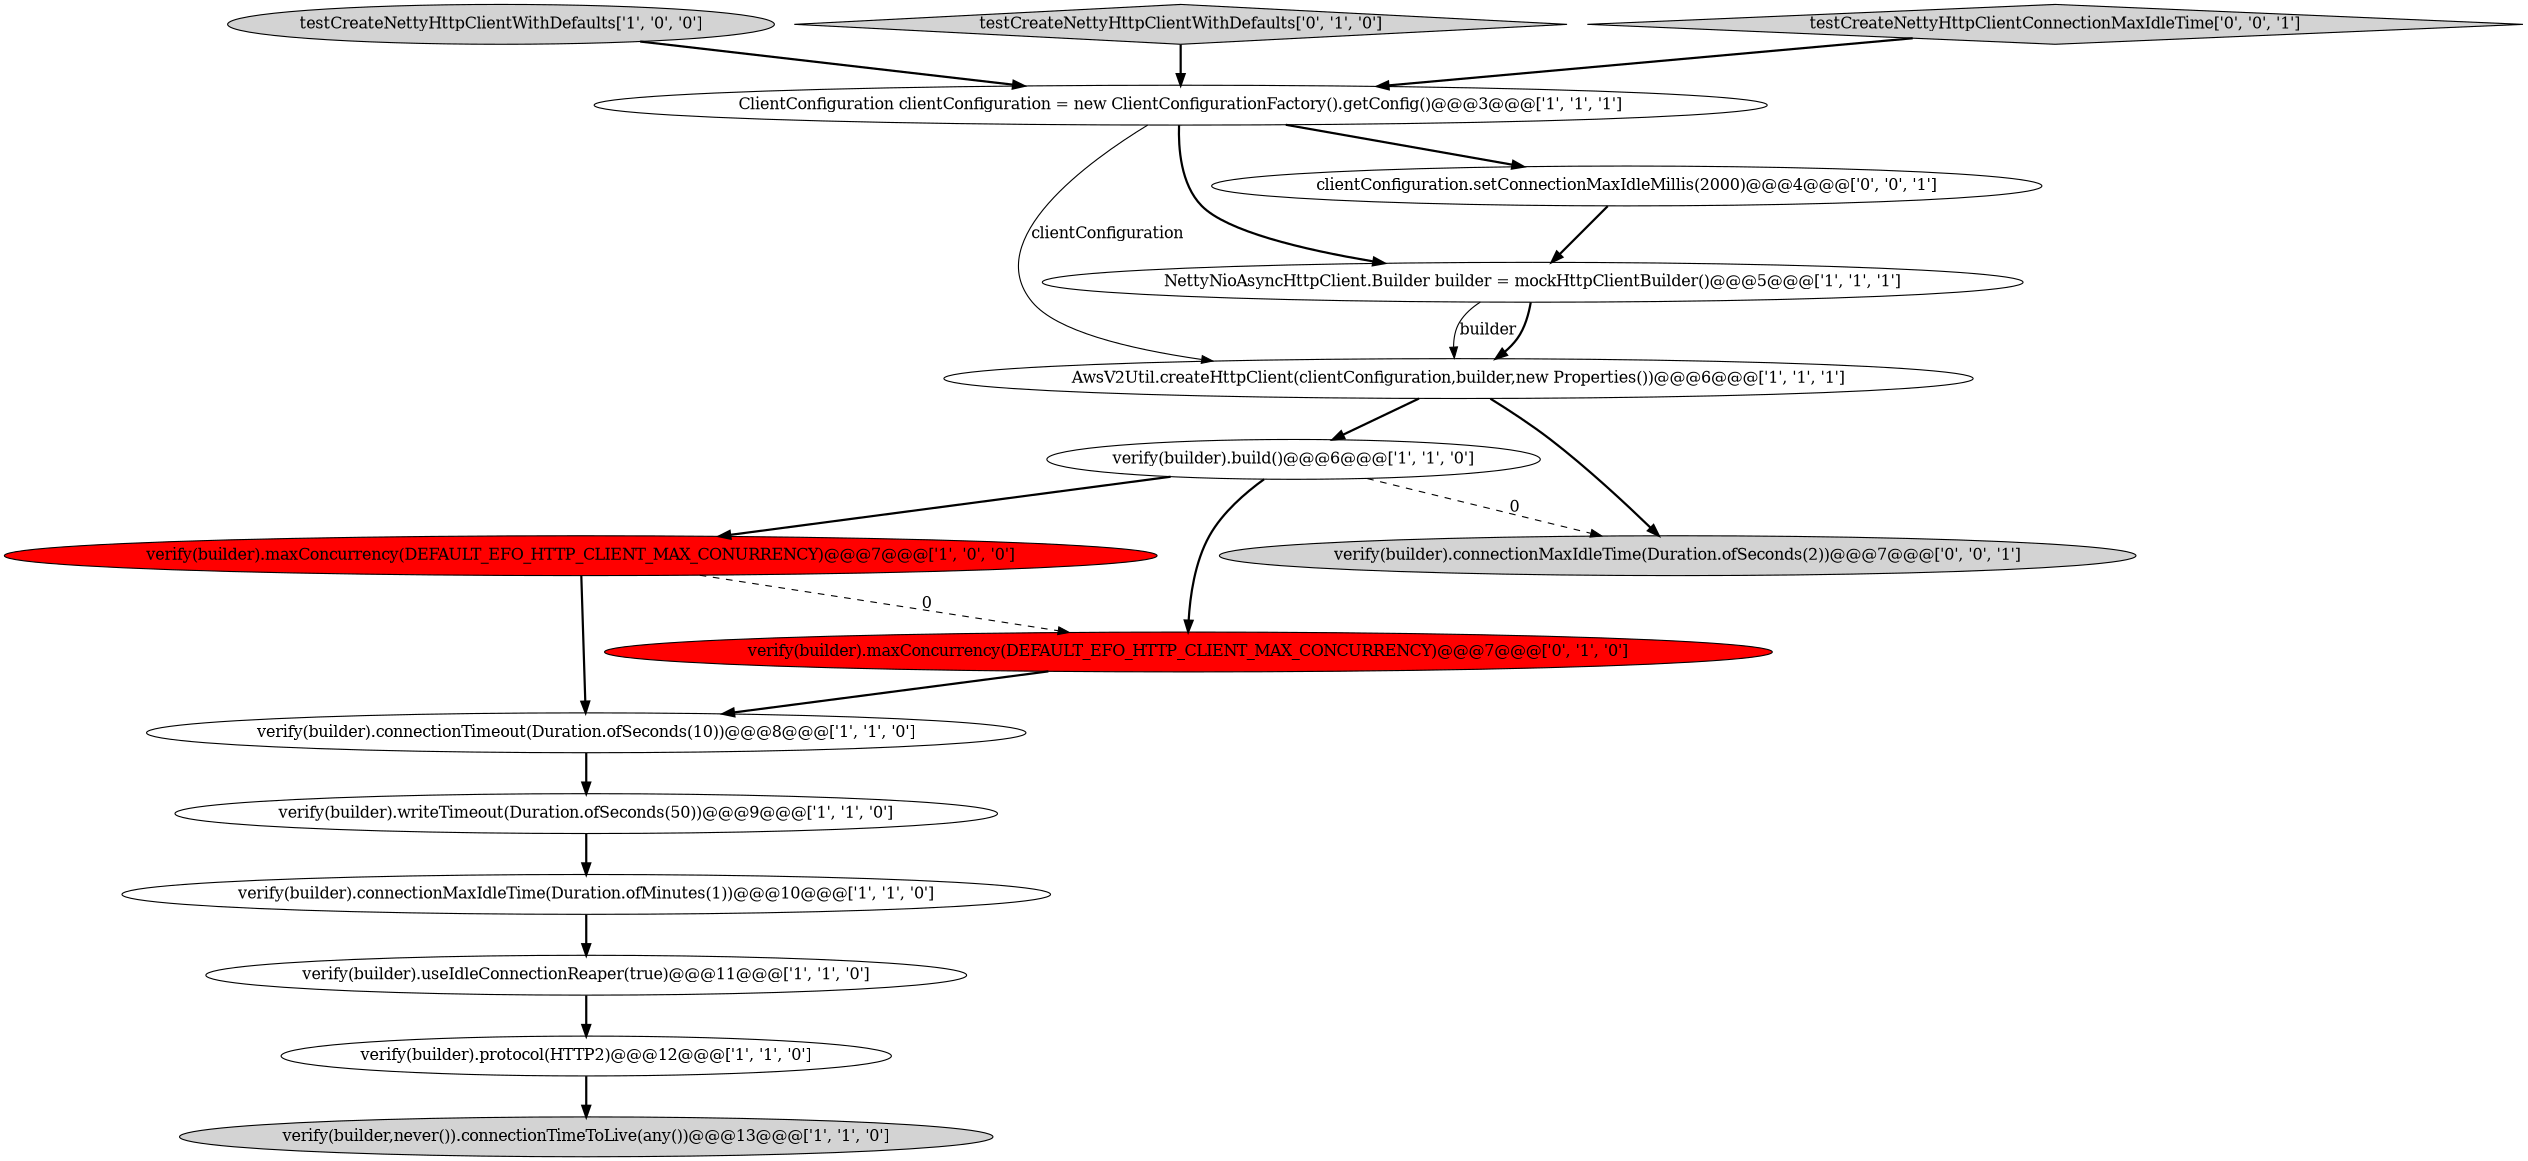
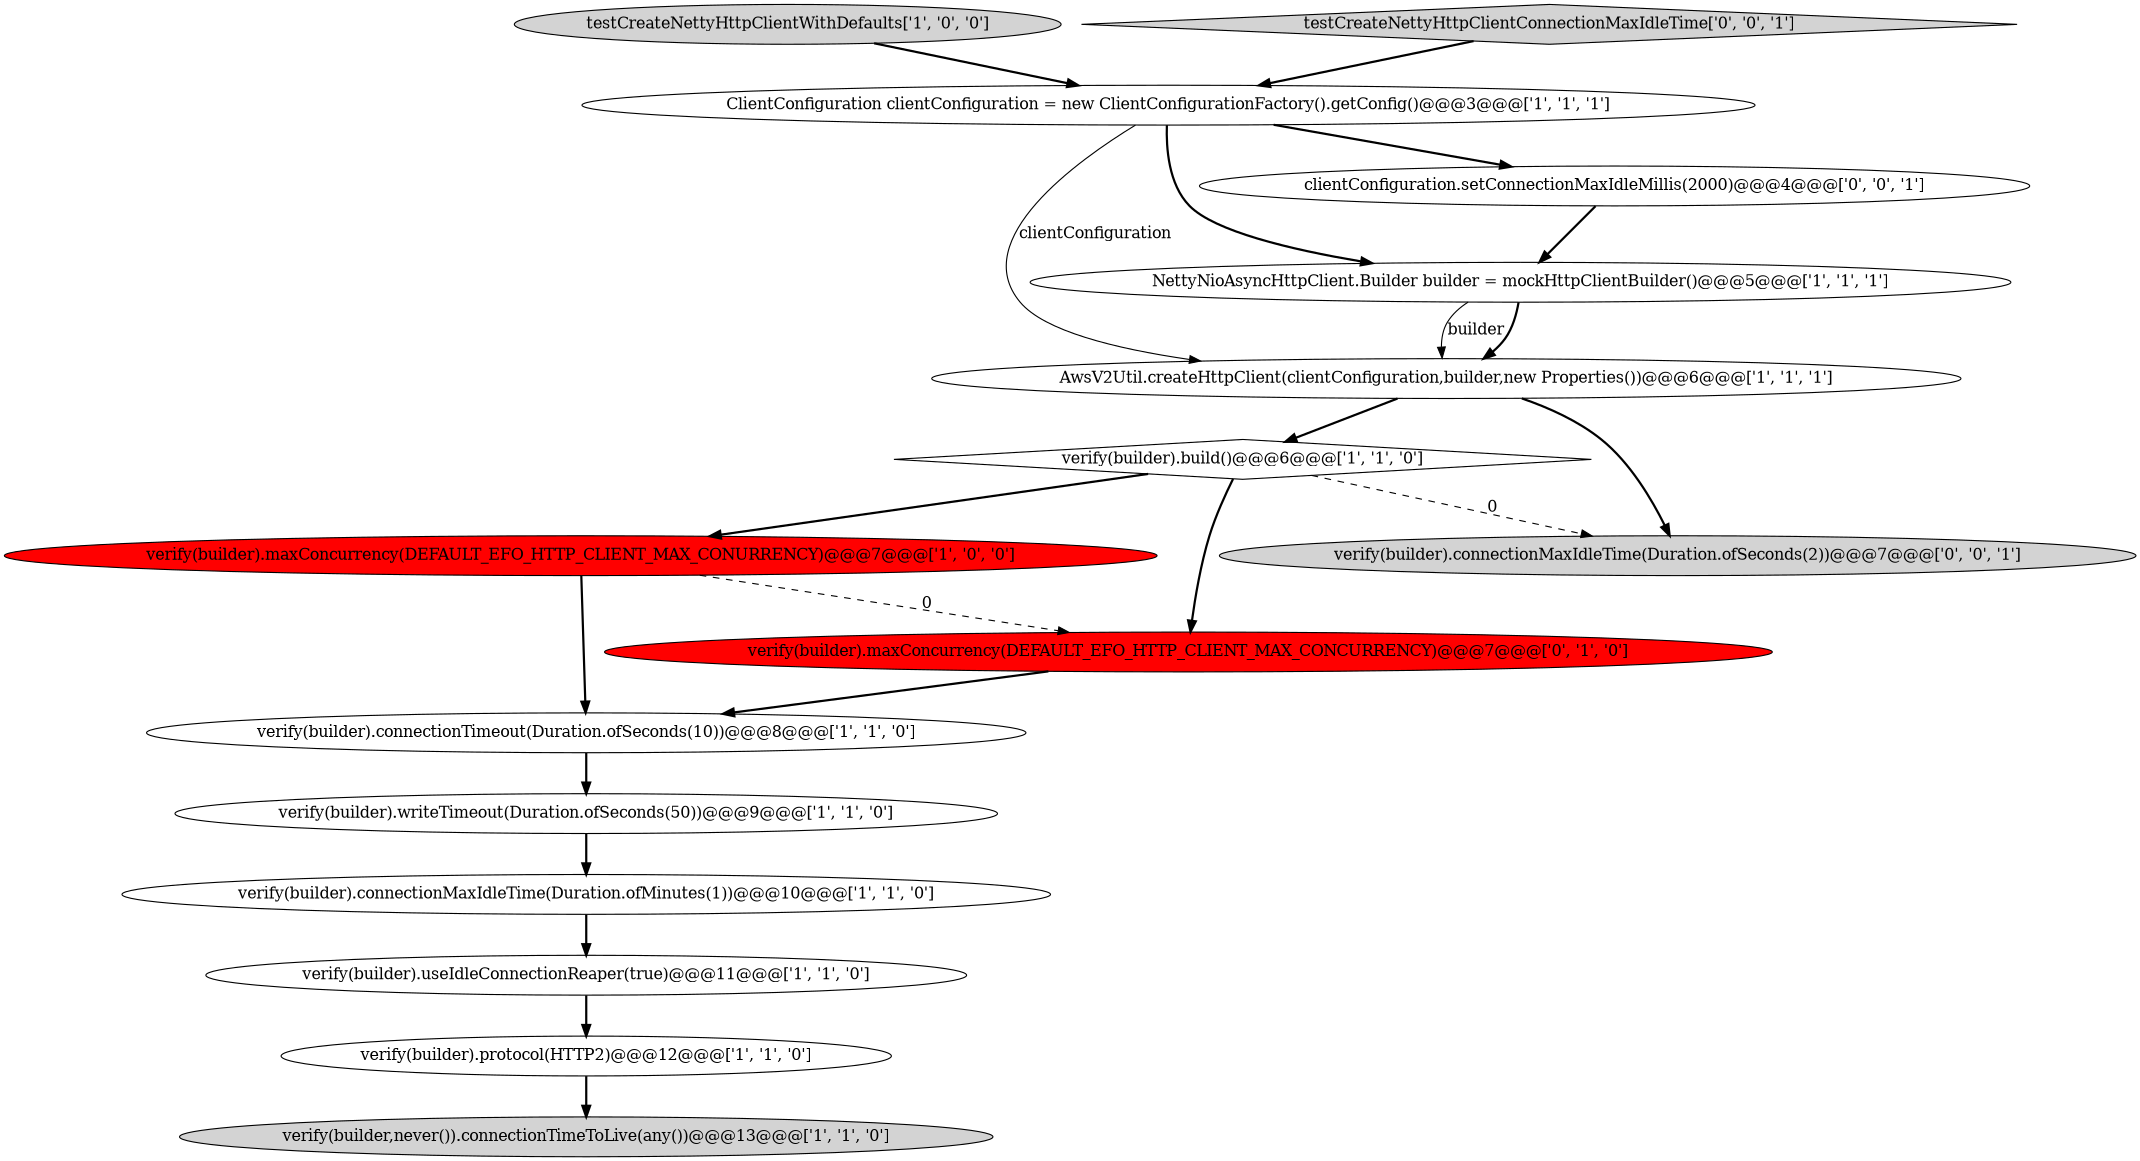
node "testCreateNettyHttpClientWithDefaults['0', '1', '0']": removed
node "verify(builder).build()@@@6@@@['1', '1', '0']": shape ellipse -> diamond
